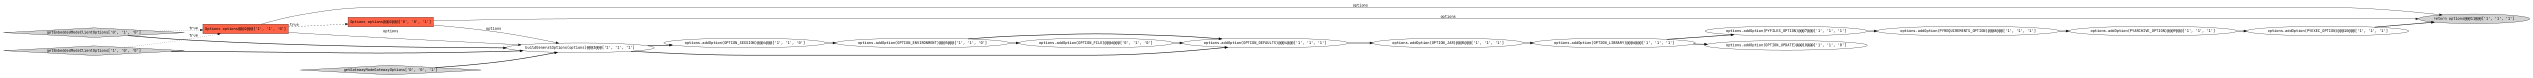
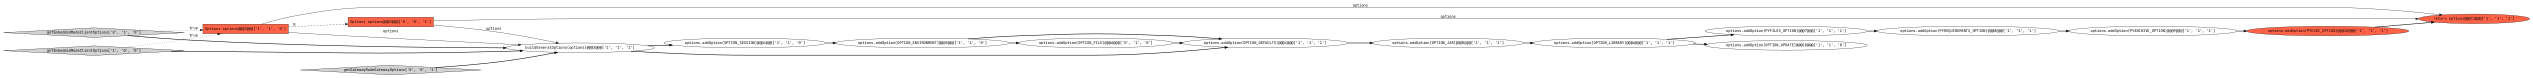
node "return options@@@11@@@['1', '1', '1']": fillcolor lightgray -> tomato
edge "Options options@@@2@@@['1', '1', '0']" -> "Options options@@@2@@@['0', '0', '1']": label "true" -> "0"
node "options.addOption(PYEXEC_OPTION)@@@10@@@['1', '1', '1']": fillcolor white -> tomato
